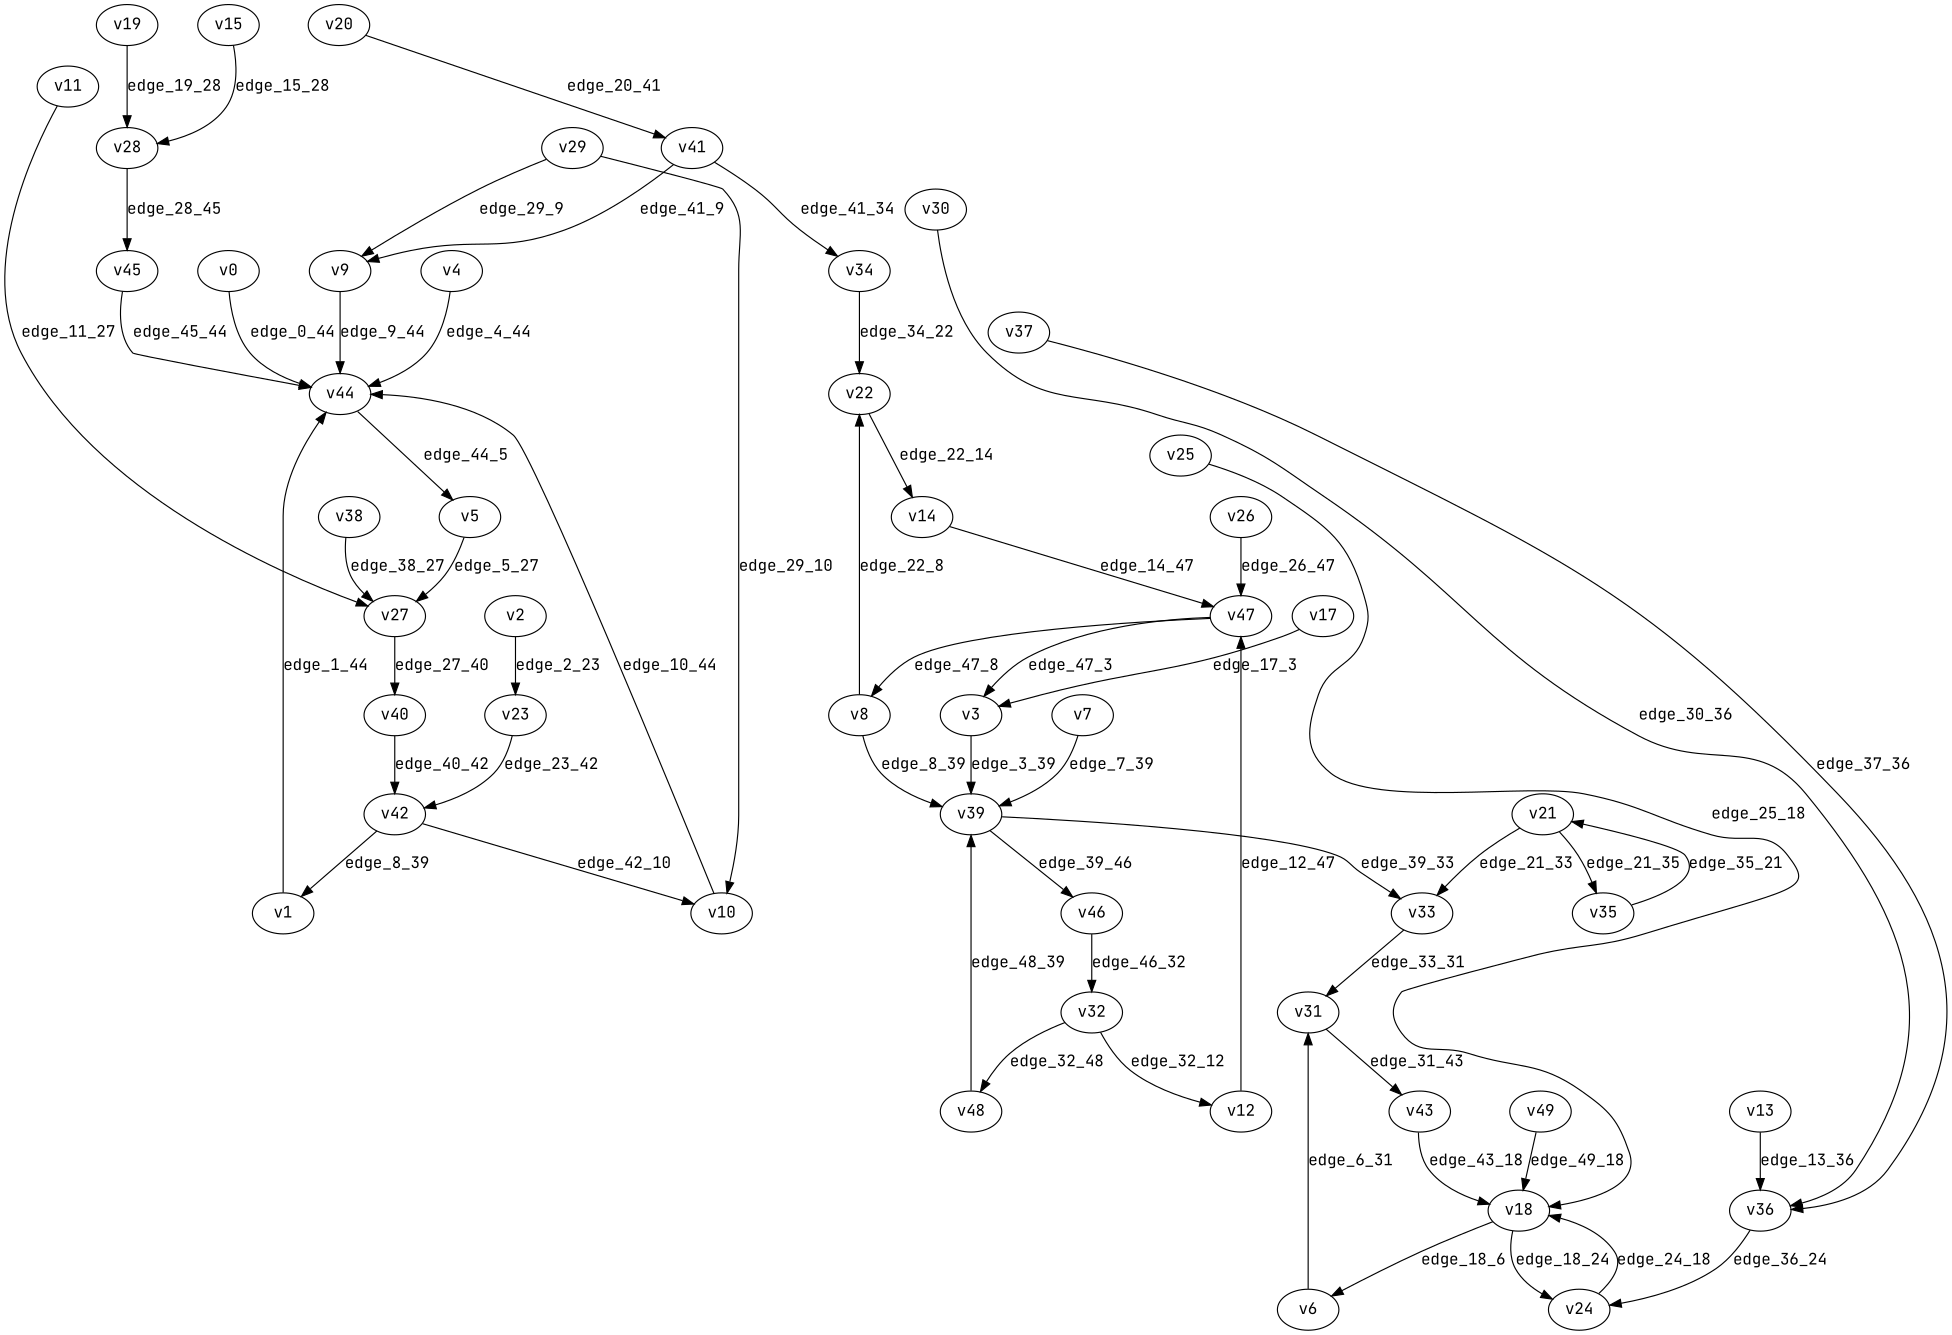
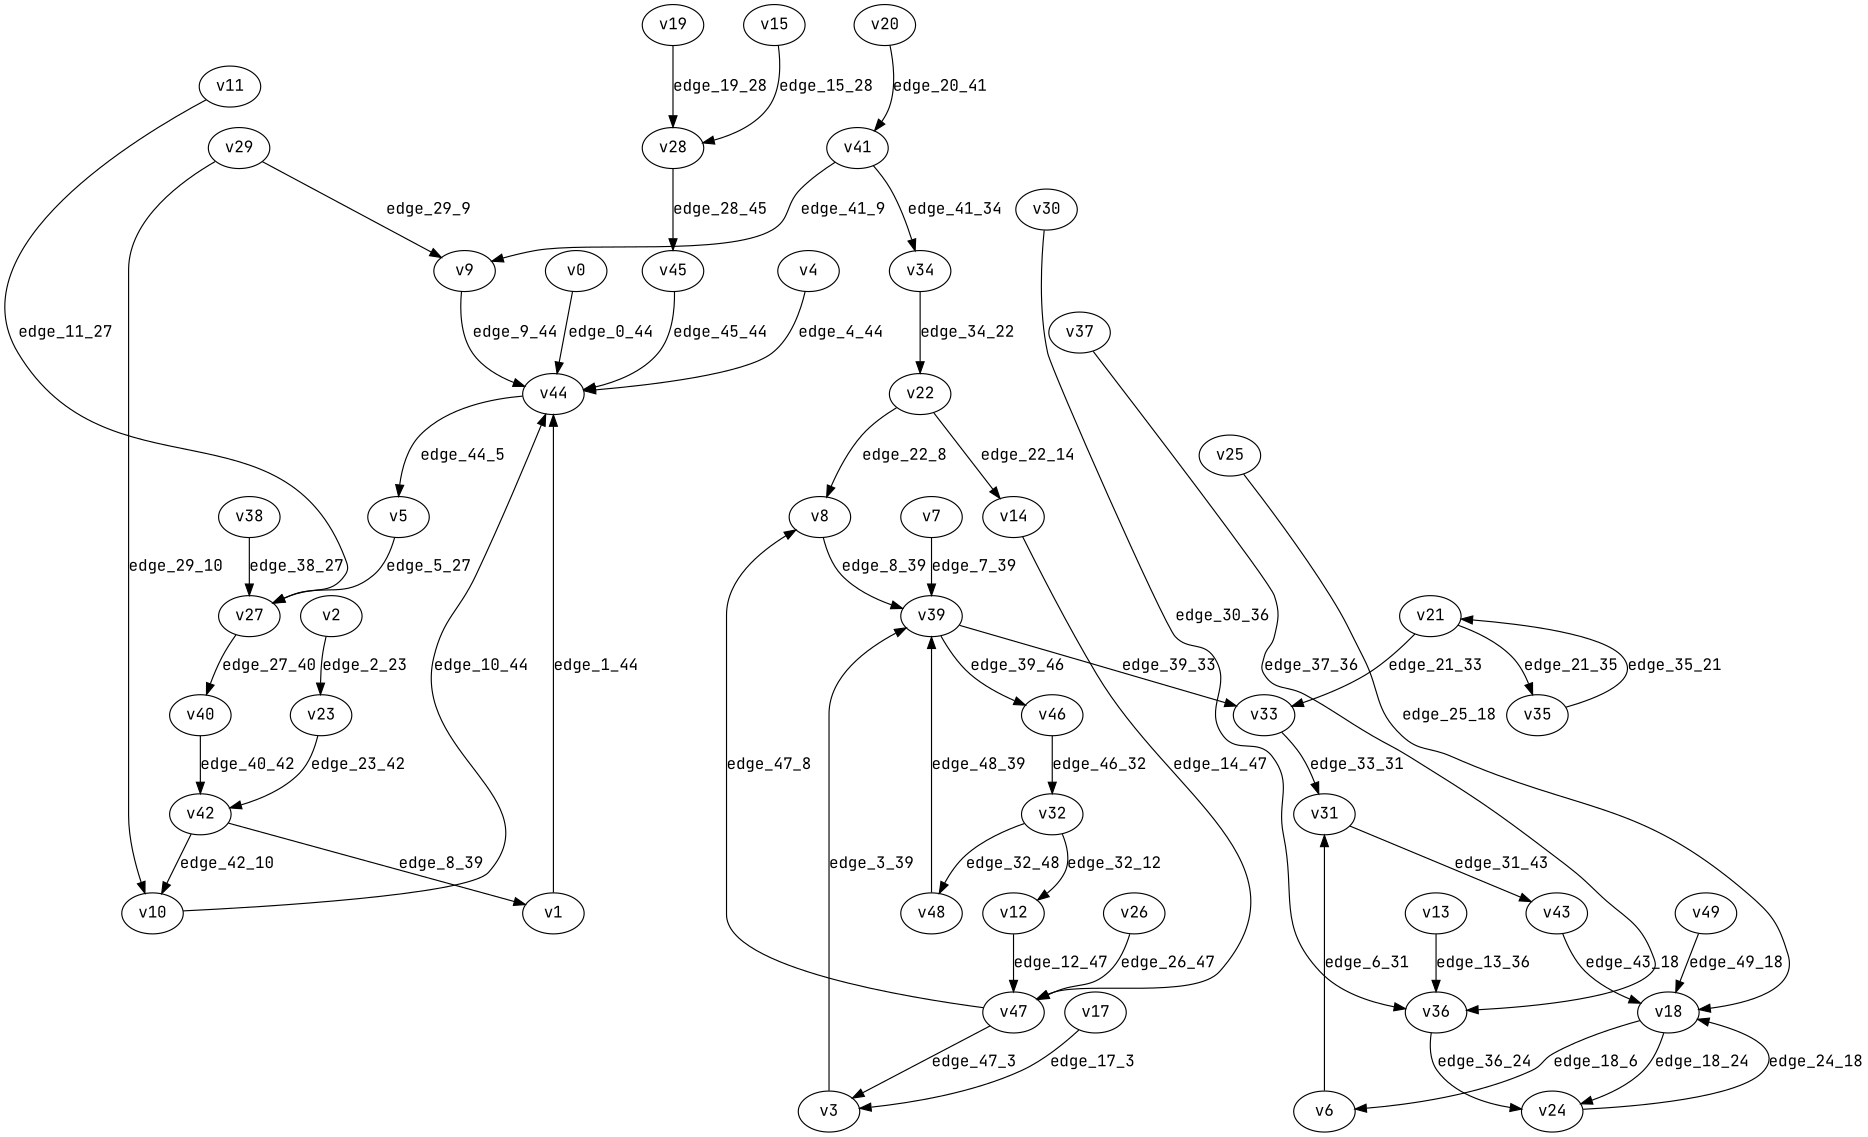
edge "v8" -> "v22": reversed
